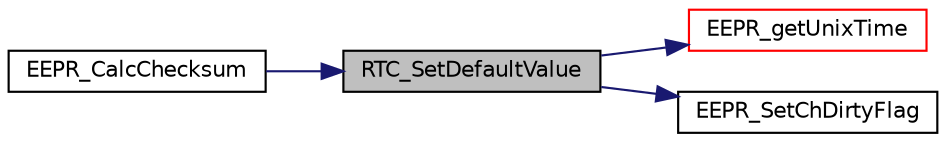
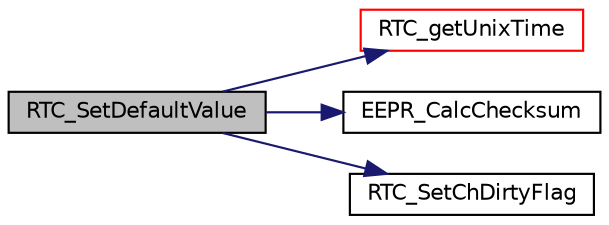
node "EEPR_getUnixTime": label "EEPR_getUnixTime" -> "RTC_getUnixTime"
edge "EEPR_CalcChecksum" -> "RTC_SetDefaultValue": reversed
node "EEPR_SetChDirtyFlag": label "EEPR_SetChDirtyFlag" -> "RTC_SetChDirtyFlag"
